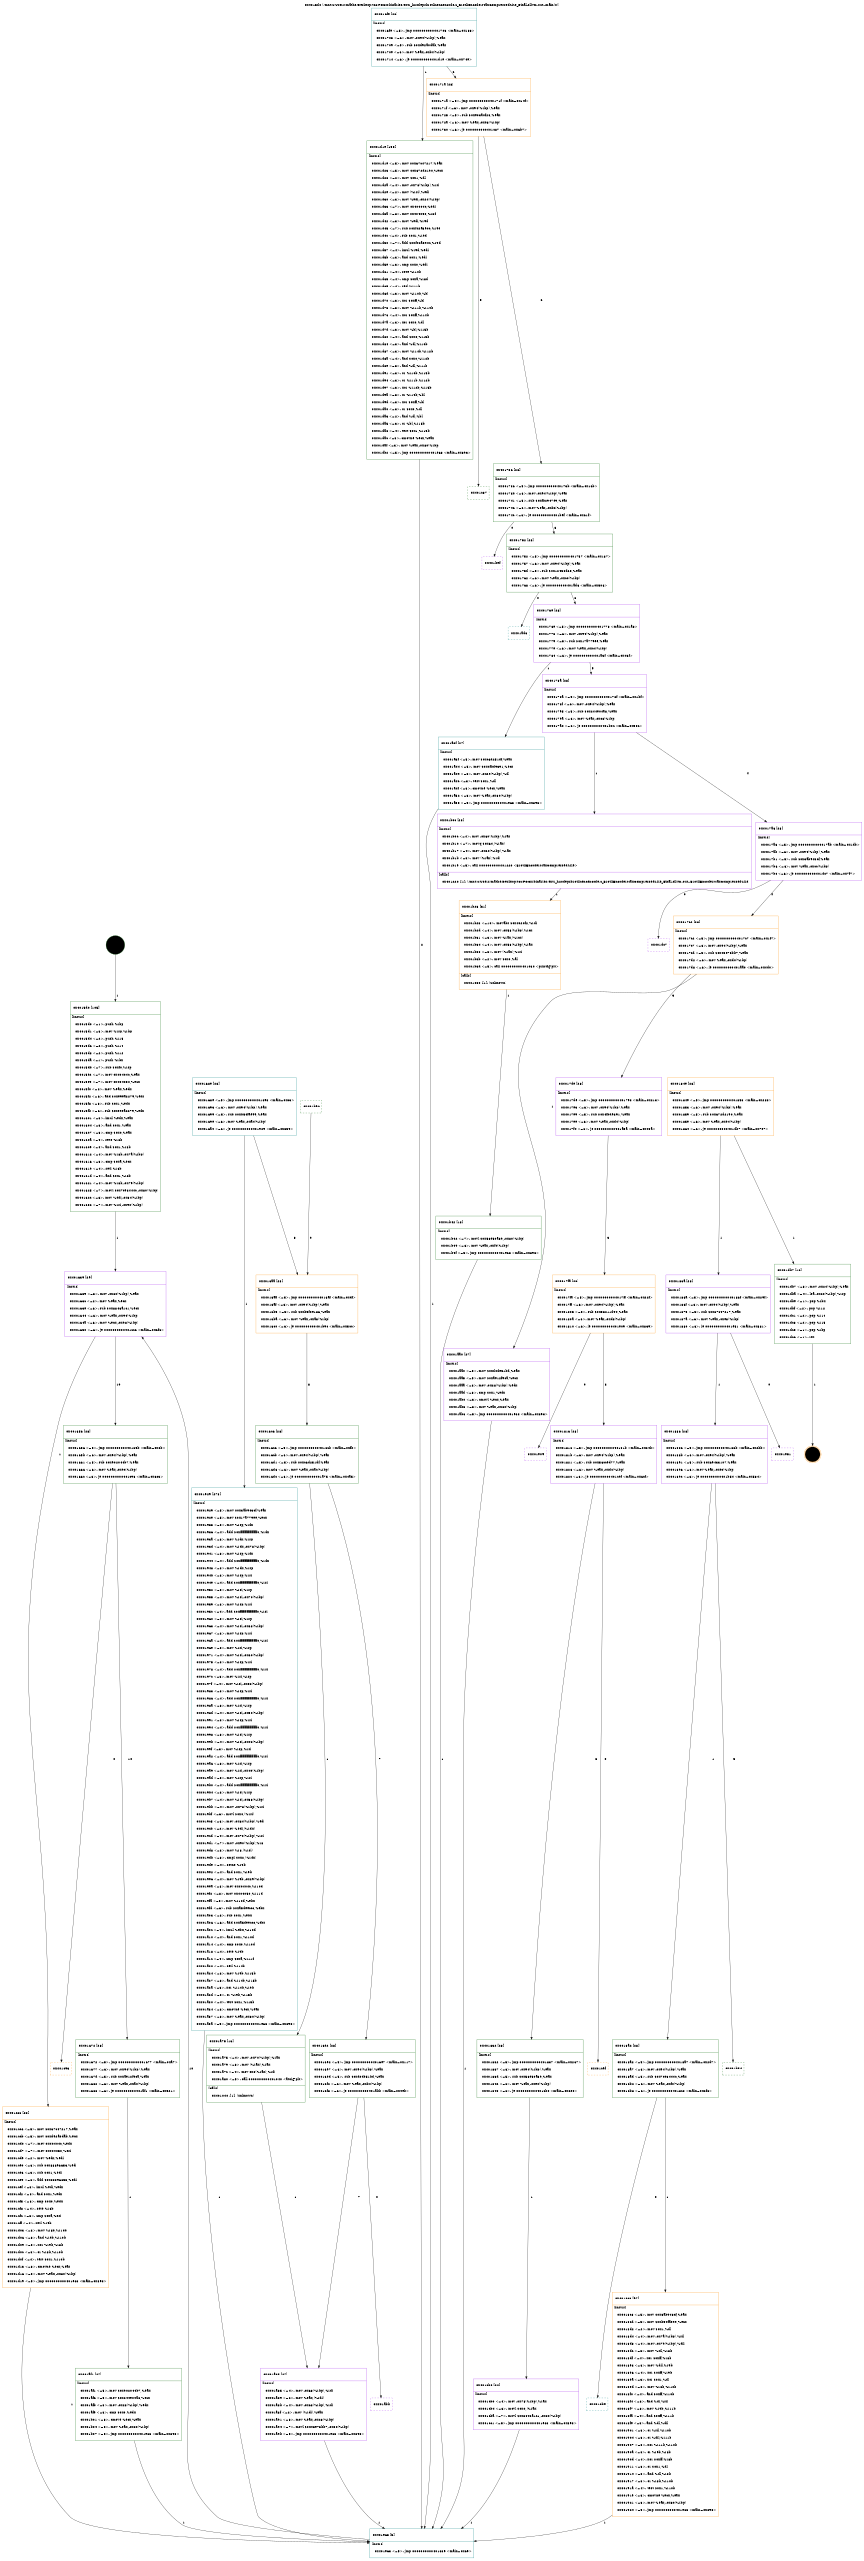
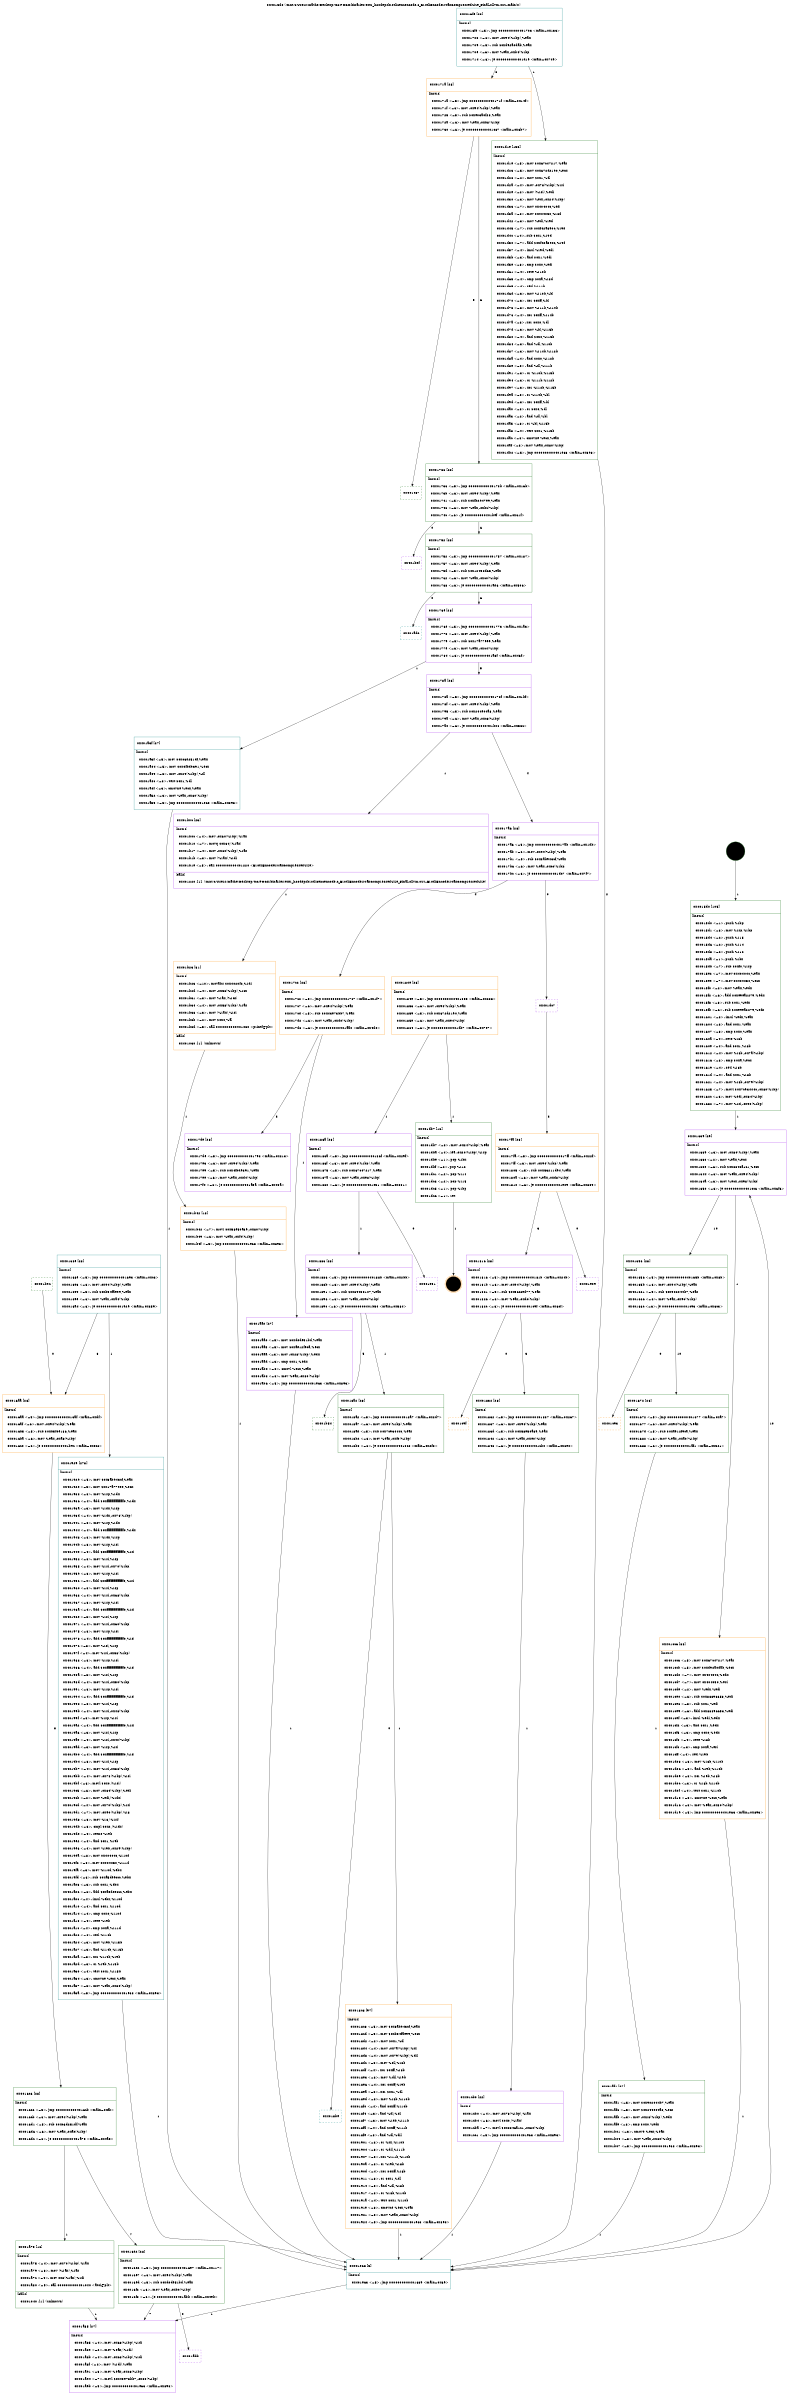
edge "0x4017de [28]" -> "0x4017fa [28]": now "0x401dc7" -> "0x4017fa [28]"
node "0x401b42 [18]": color darkgreen -> darkorange
edge "0x401a85 [27]" -> "0x401e63 [5]": reversed
